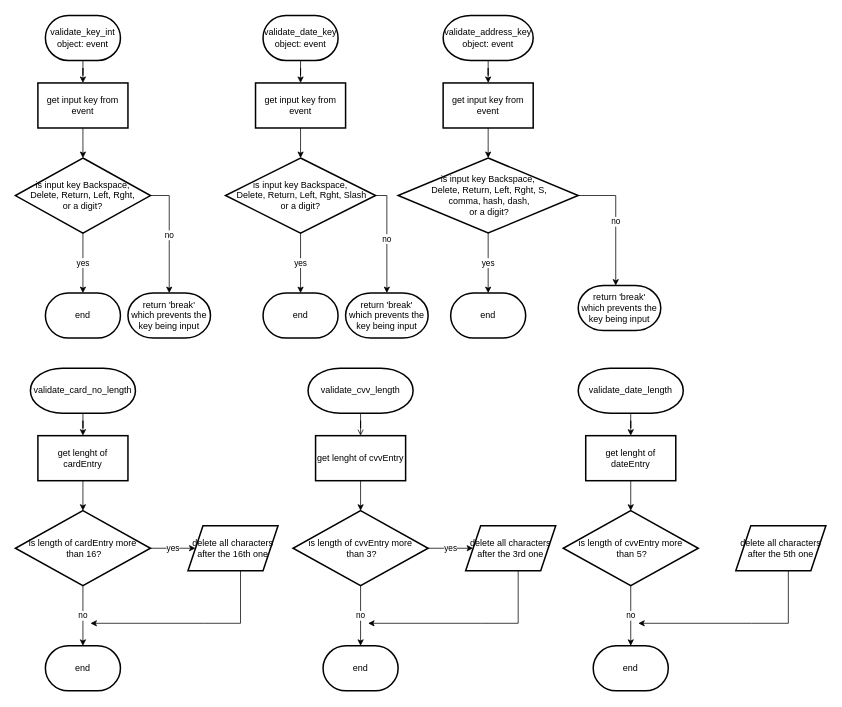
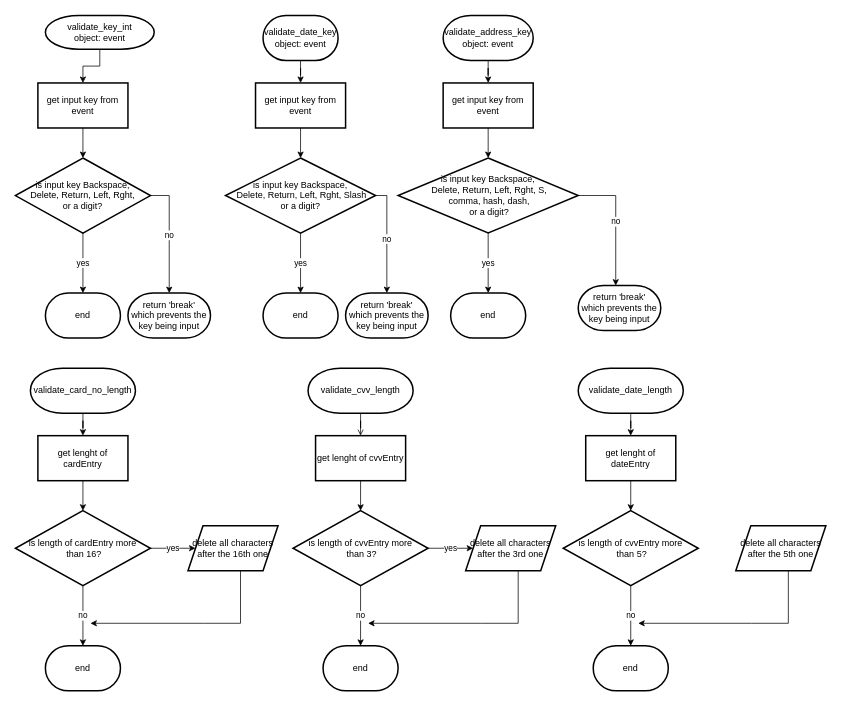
node "validate_key_int object: event": size 75x45 -> 109x34
